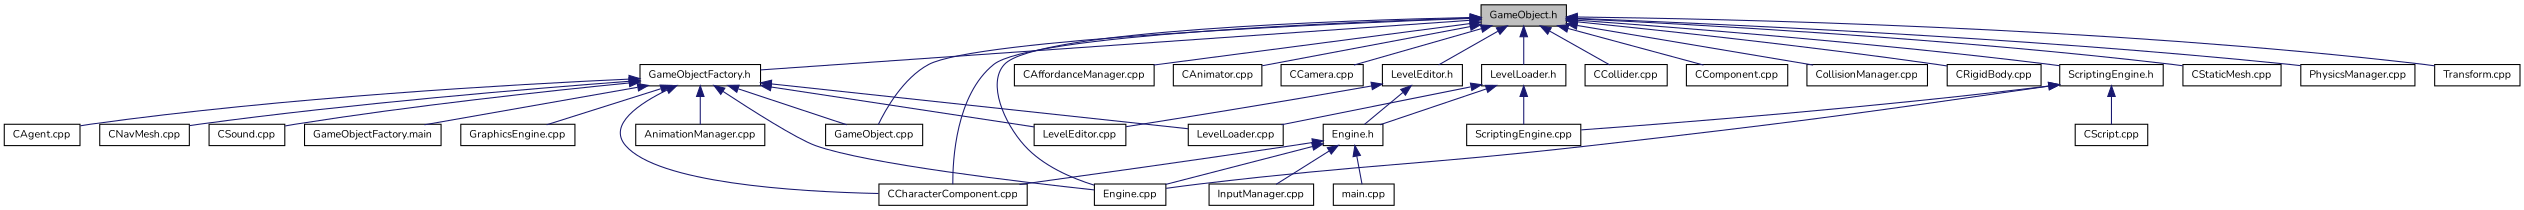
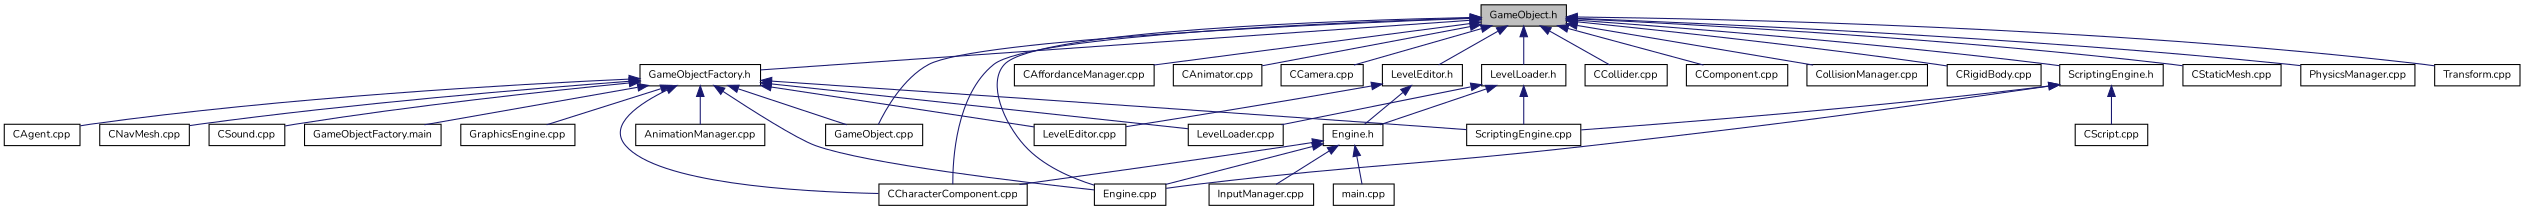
edge "ScriptingEngine.cpp" -> "GameObjectFactory.h": added
